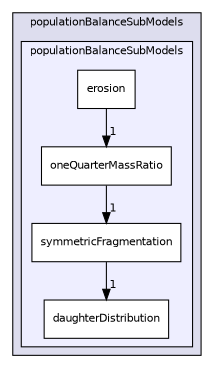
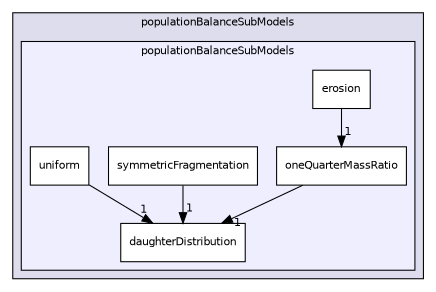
node "uniform": added
edge "oneQuarterMassRatio" -> "symmetricFragmentation": now "oneQuarterMassRatio" -> "daughterDistribution"
